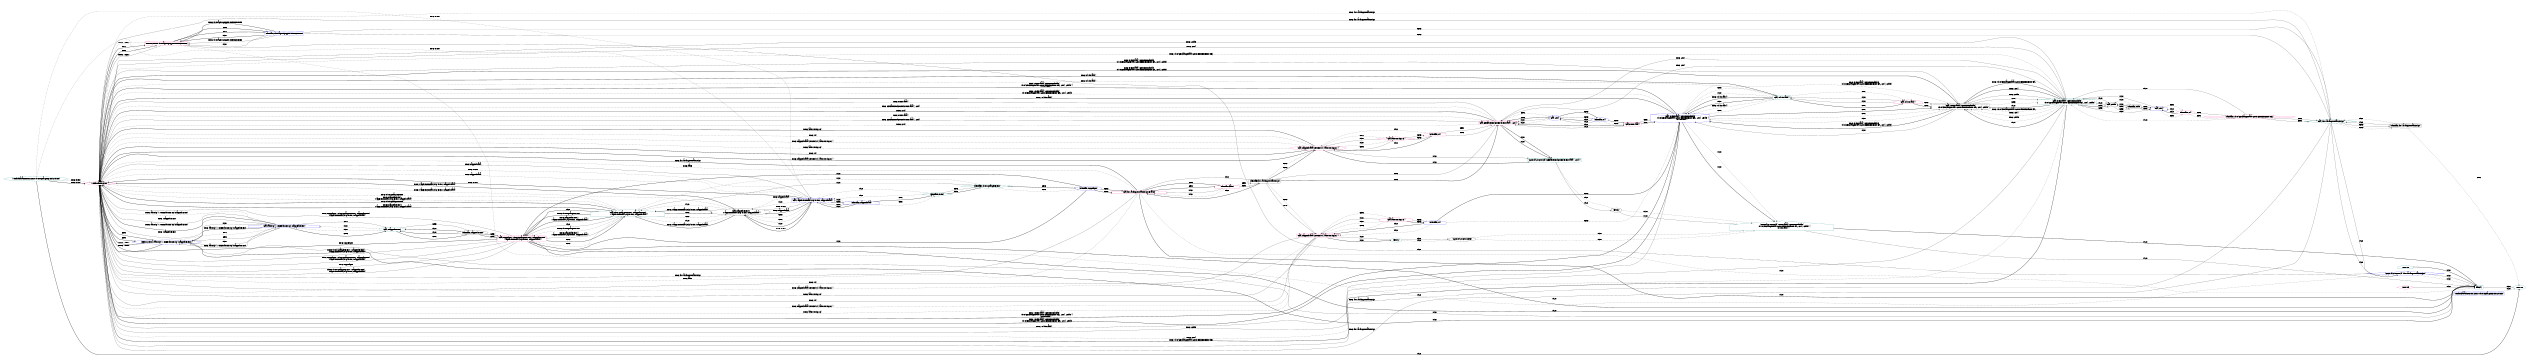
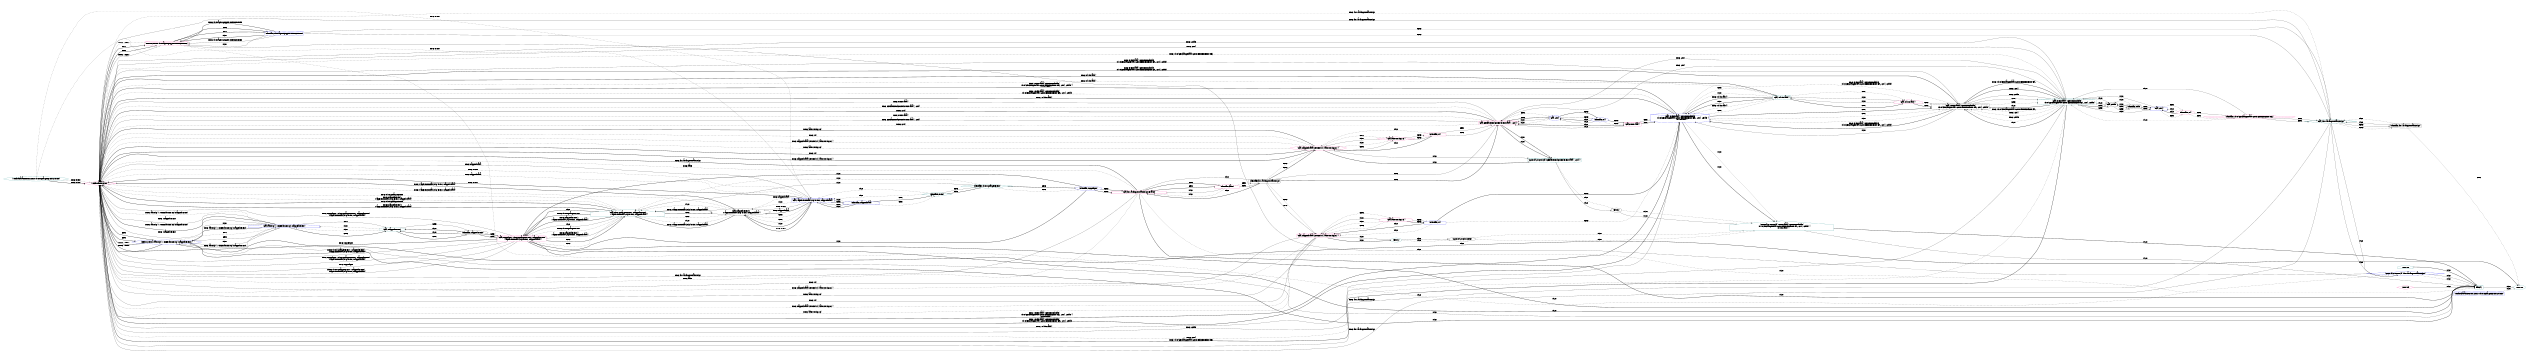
edge "(MethodParameterIn,const ui::DropTargetEvent& event)" -> "1000100": now "(Return,return tabstrip()->OnPerformDrop(*mapped_event);)" -> "1000100"
